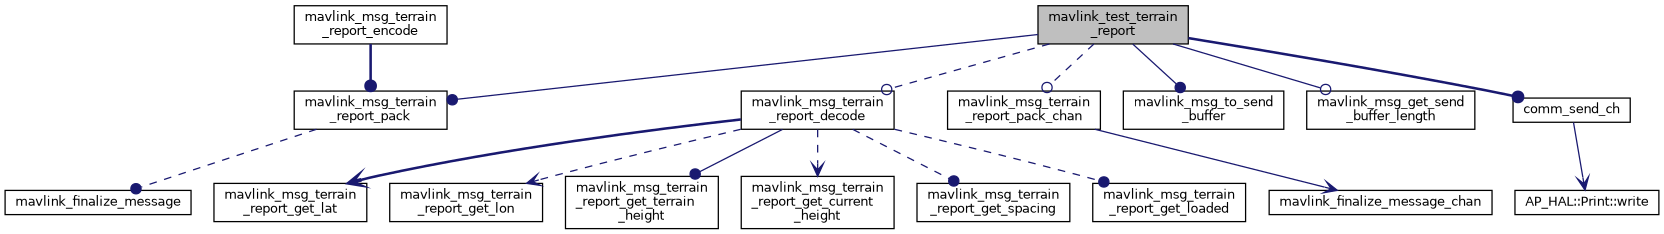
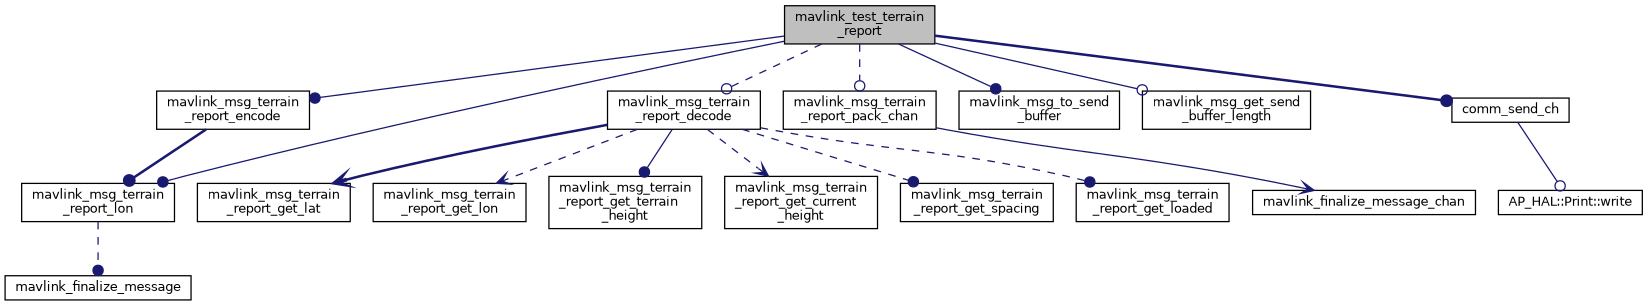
edge "mavlink_test_terrain _report" -> "mavlink_msg_terrain _report_encode": added
node "mavlink_msg_terrain _report_pack": label "mavlink_msg_terrain _report_pack" -> "mavlink_msg_terrain _report_lon"
edge "comm_send_ch" -> "AP_HAL::Print::write": arrowhead vee -> odot
